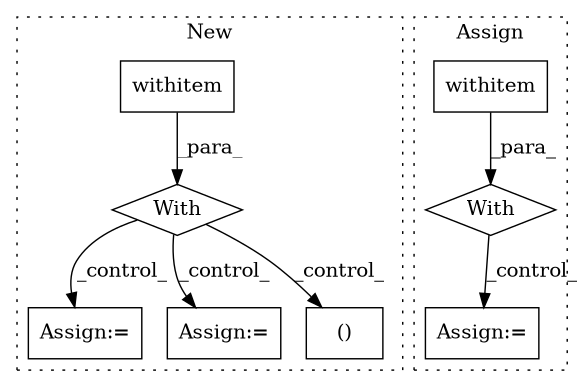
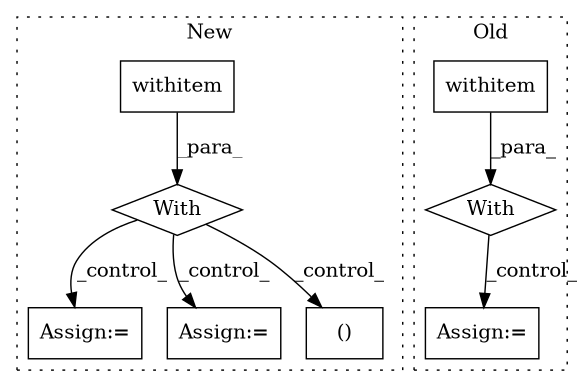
cluster "Assign": label "Assign" -> "Old"
